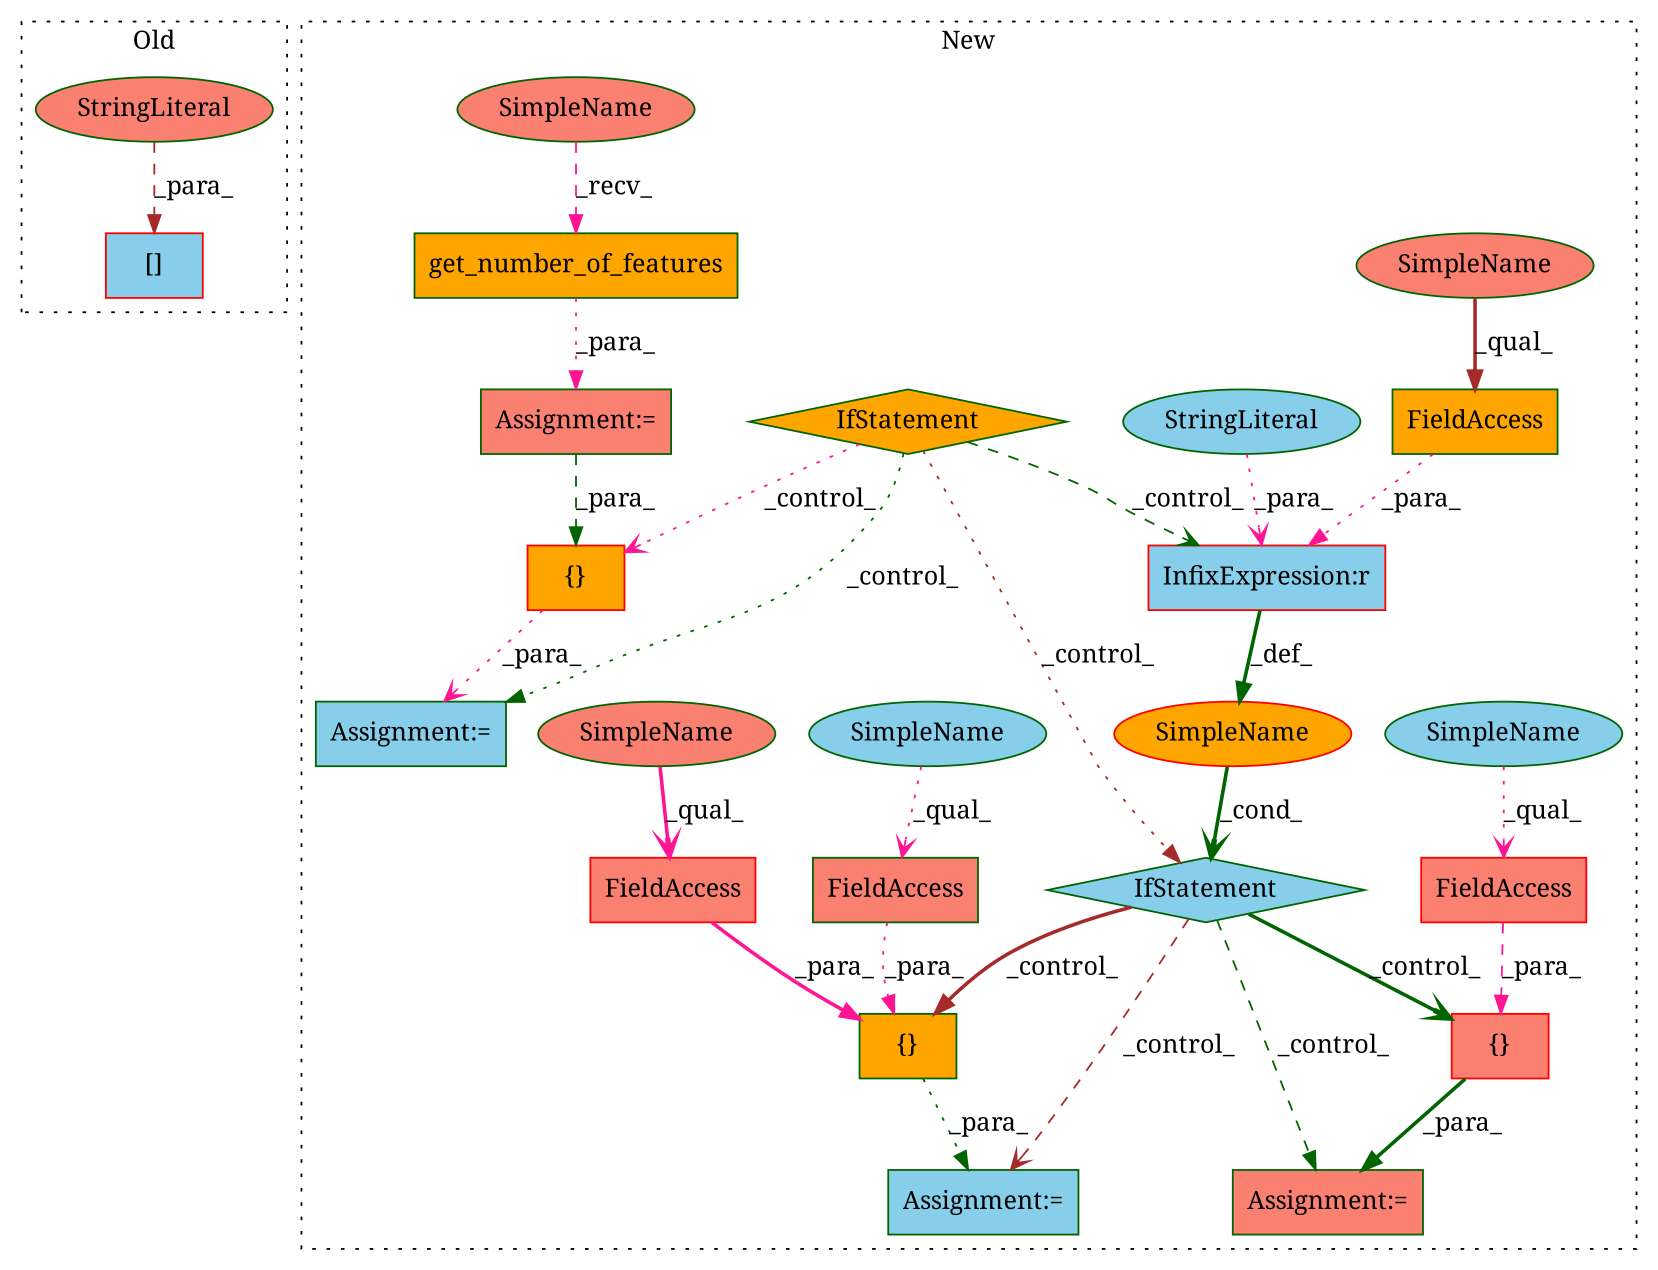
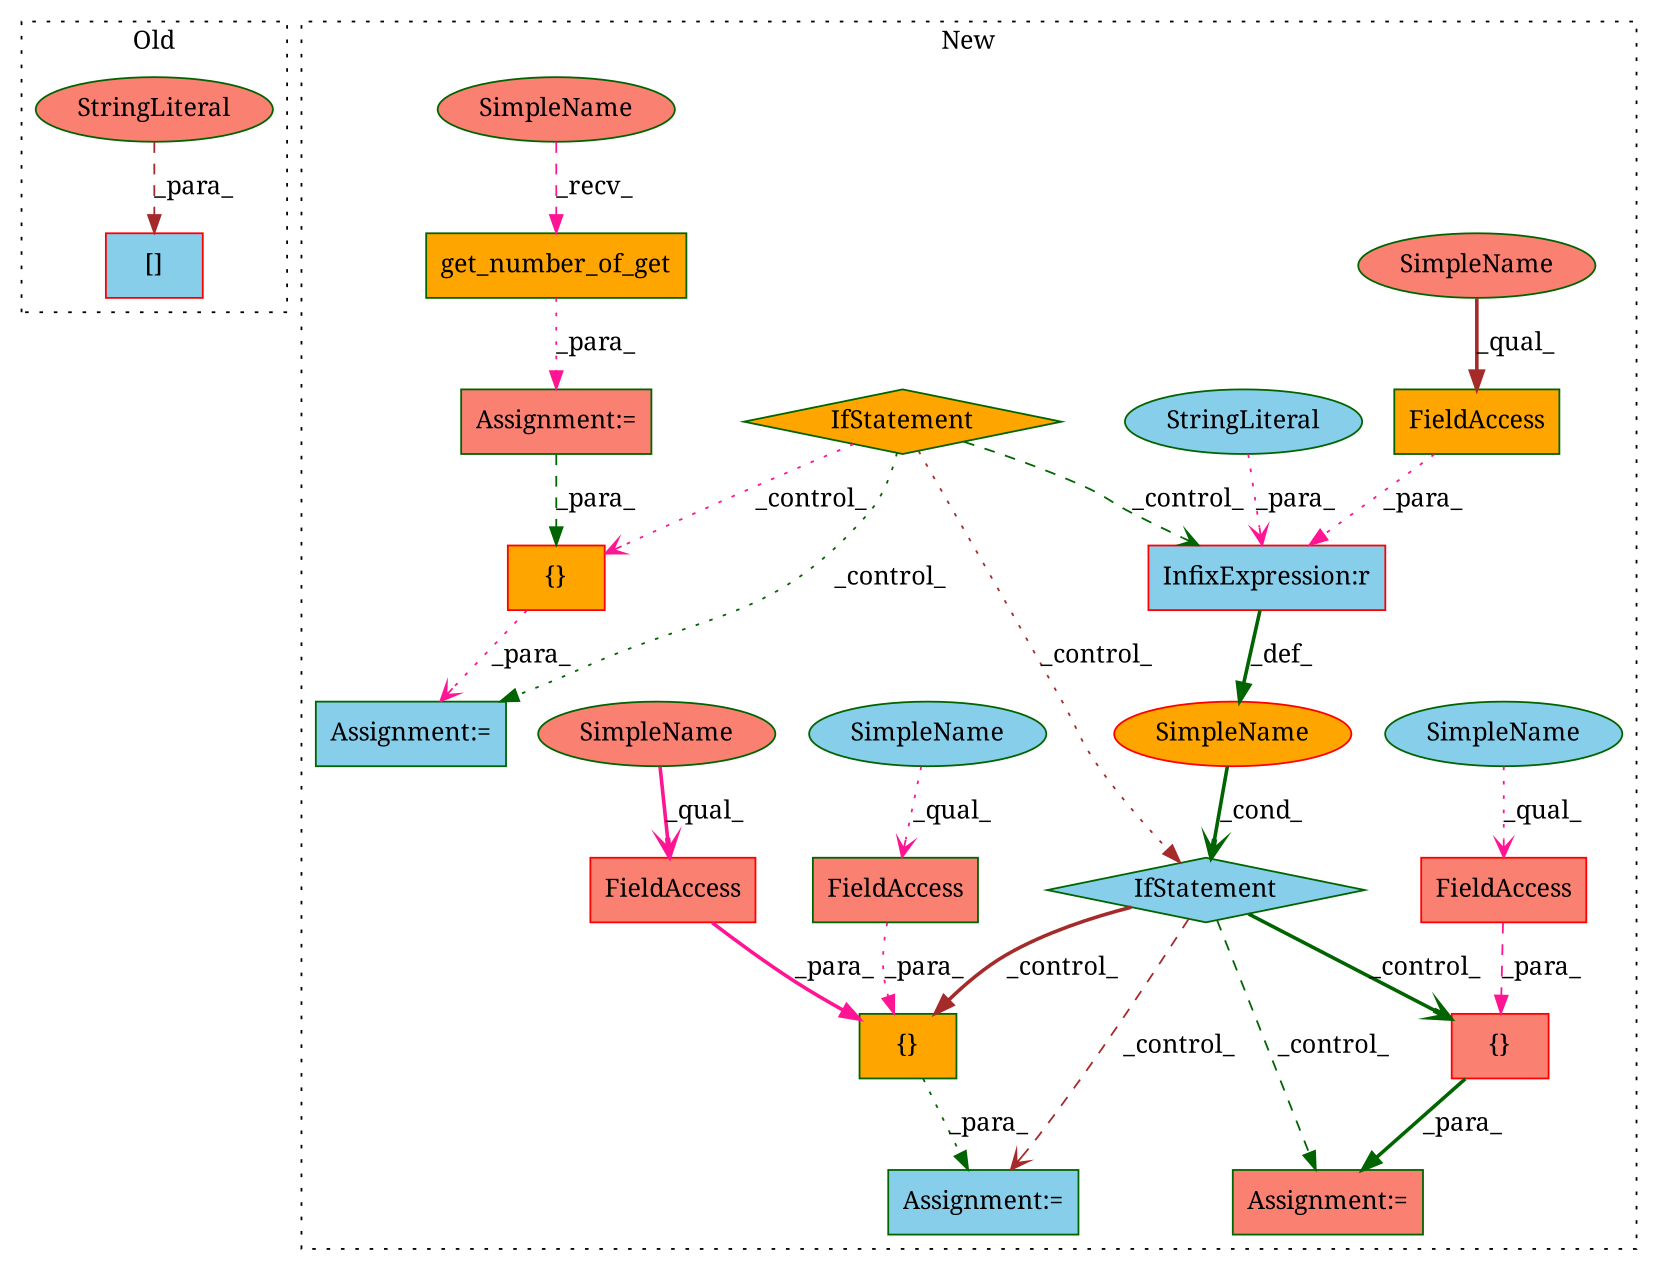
node "get_number_of_features": label "get_number_of_features" -> "get_number_of_get"
